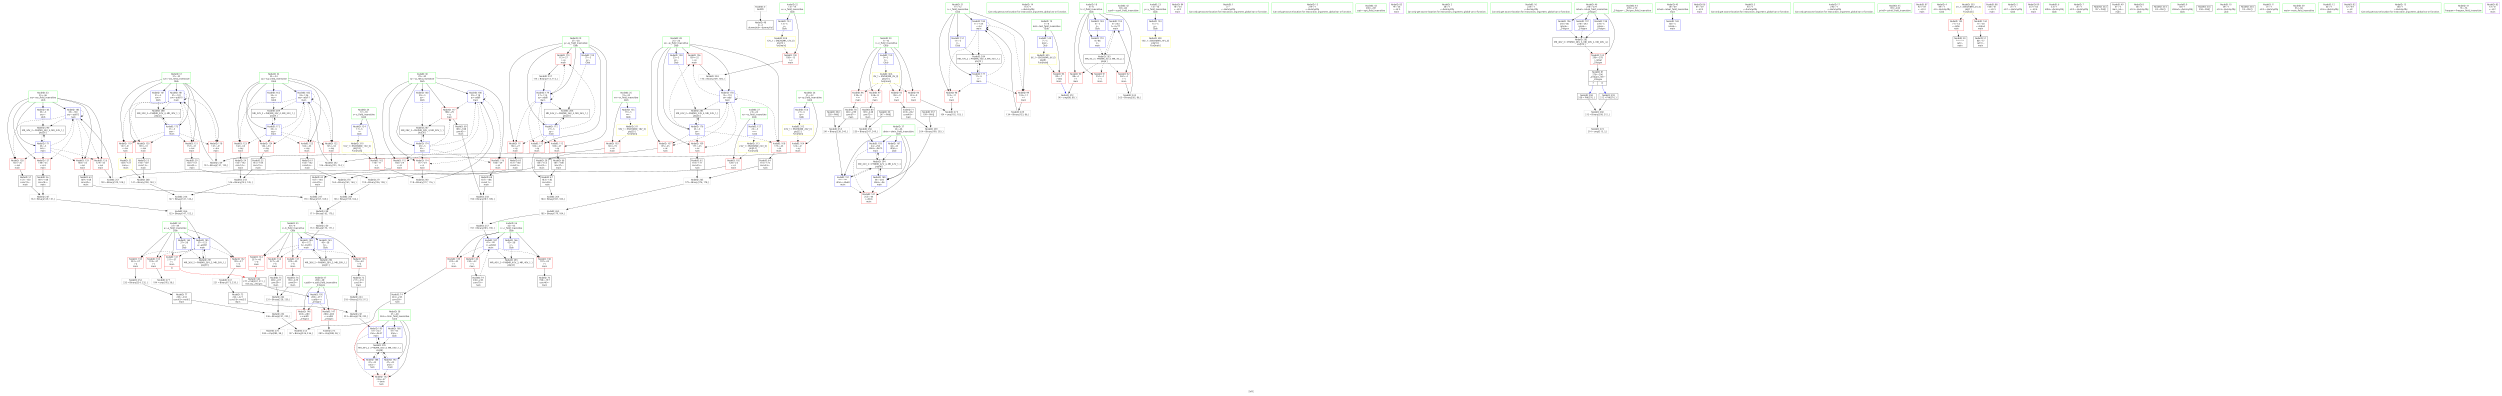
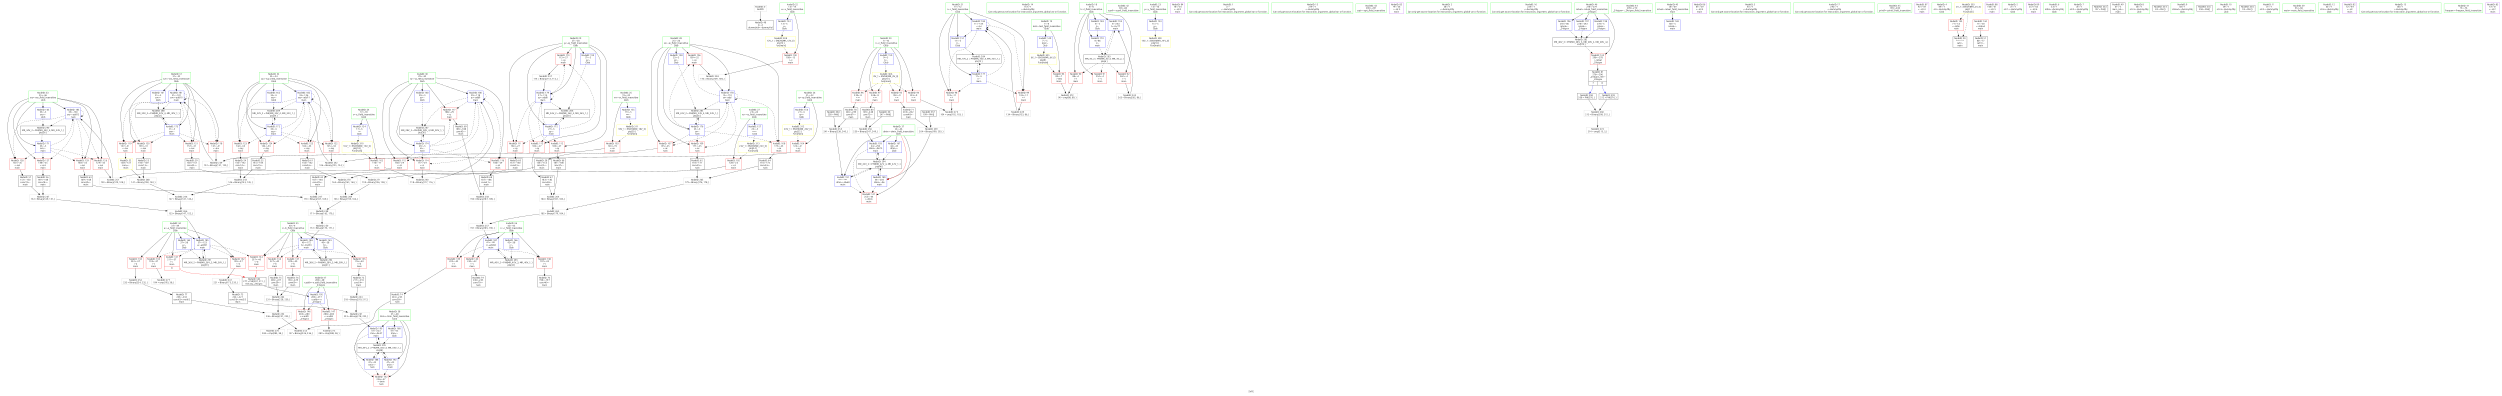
edge "NodeID: 303" -> "NodeID: 144": now "NodeID: 303" -> "NodeID: 50"
edge "NodeID: 184" -> "NodeID: 284": now "NodeID: 184" -> "NodeID: 151"
edge "NodeID: 93" -> "NodeID: 272": color blue -> black
edge "NodeID: 117" -> "NodeID: 287": now "NodeID: 180" -> "NodeID: 287"
edge "NodeID: 171" -> "NodeID: 290": removed
edge "NodeID: 37" -> "NodeID: 189": color black -> red
edge "NodeID: 66" -> "NodeID: 67": now "NodeID: 66" -> "NodeID: 264"
edge "NodeID: 264" -> "NodeID: 263": added
edge "NodeID: 36" -> "NodeID: 166": reversed
edge "NodeID: 185" -> "NodeID: 133": now "NodeID: 185" -> "NodeID: 134"
edge "NodeID: 79" -> "NodeID: 187": now "NodeID: 293" -> "NodeID: 187"
edge "NodeID: 38" -> "NodeID: 188": color red -> black
